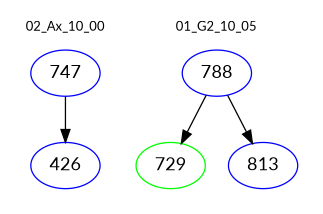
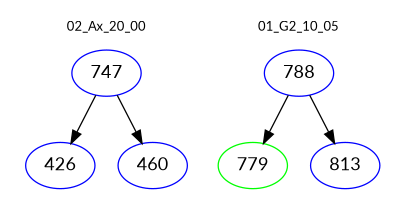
cluster "02_Ax_10_00": label "02_Ax_10_00" -> "02_Ax_20_00"
node "460": added
node "729": label "729" -> "779"
